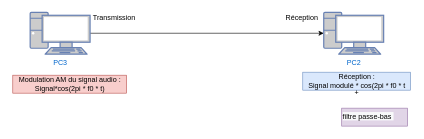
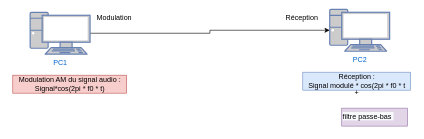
node "Transmission": label "Transmission" -> "Modulation"
node "PC2": moved (354, 33) -> (360, 30)
node "PC3": label "PC3" -> "PC1"
